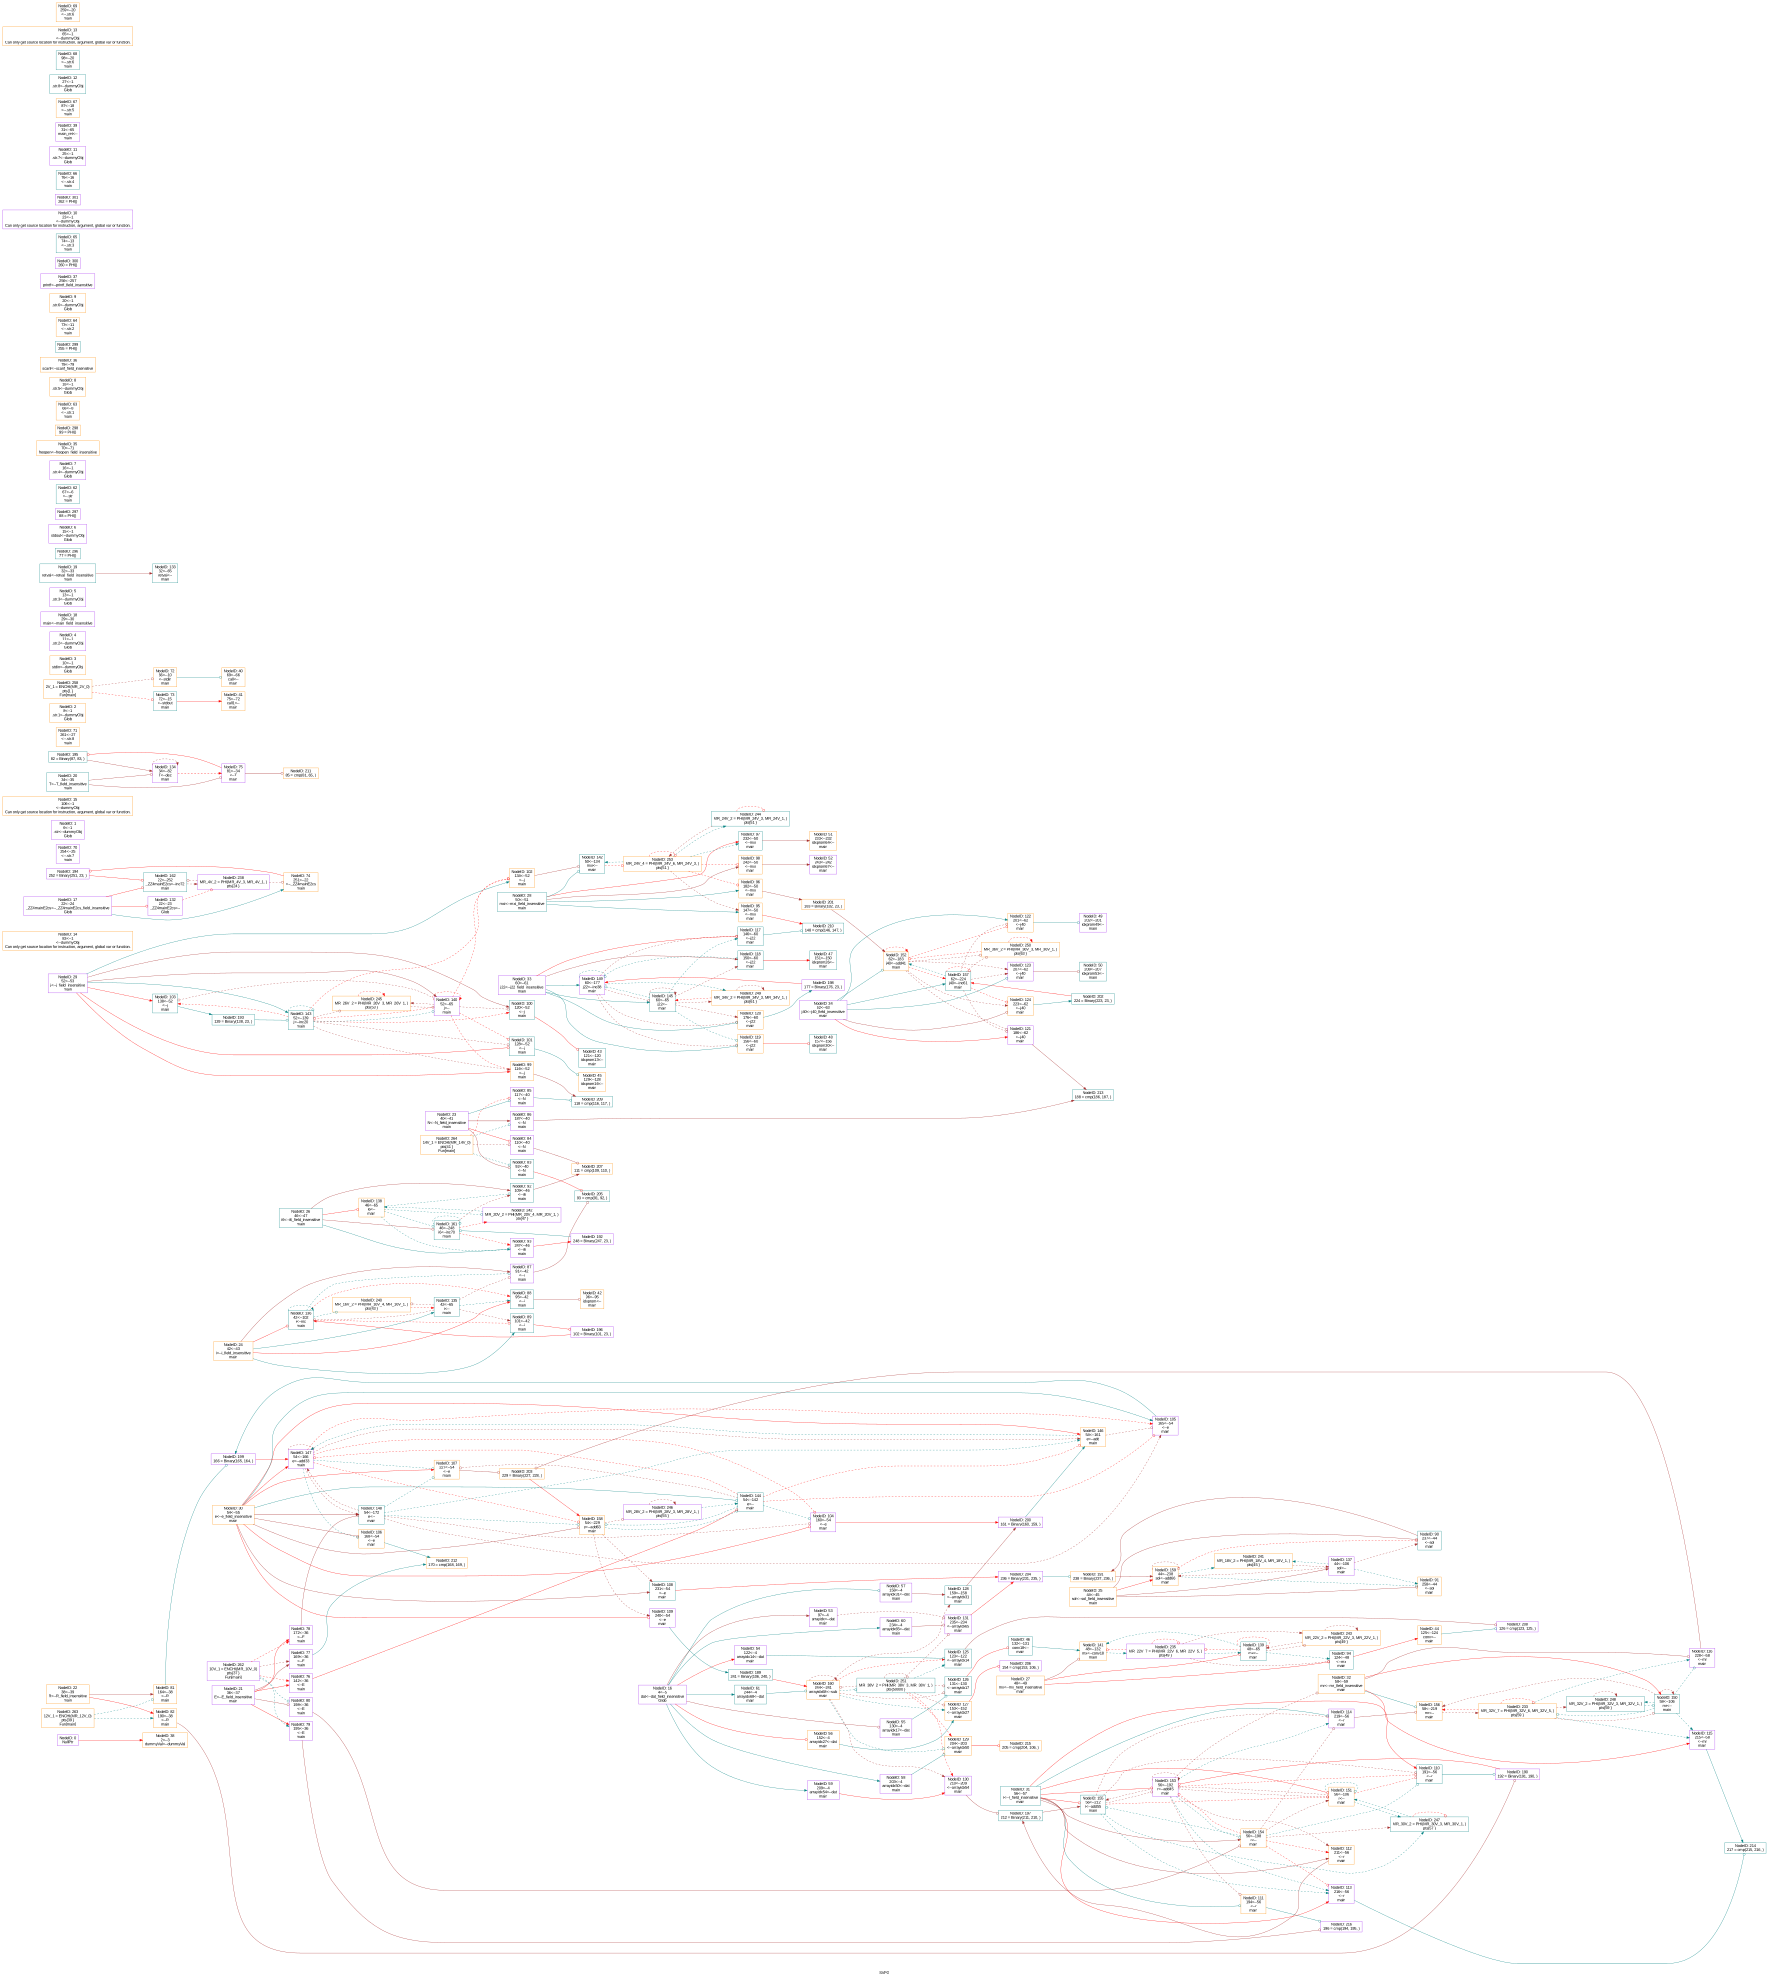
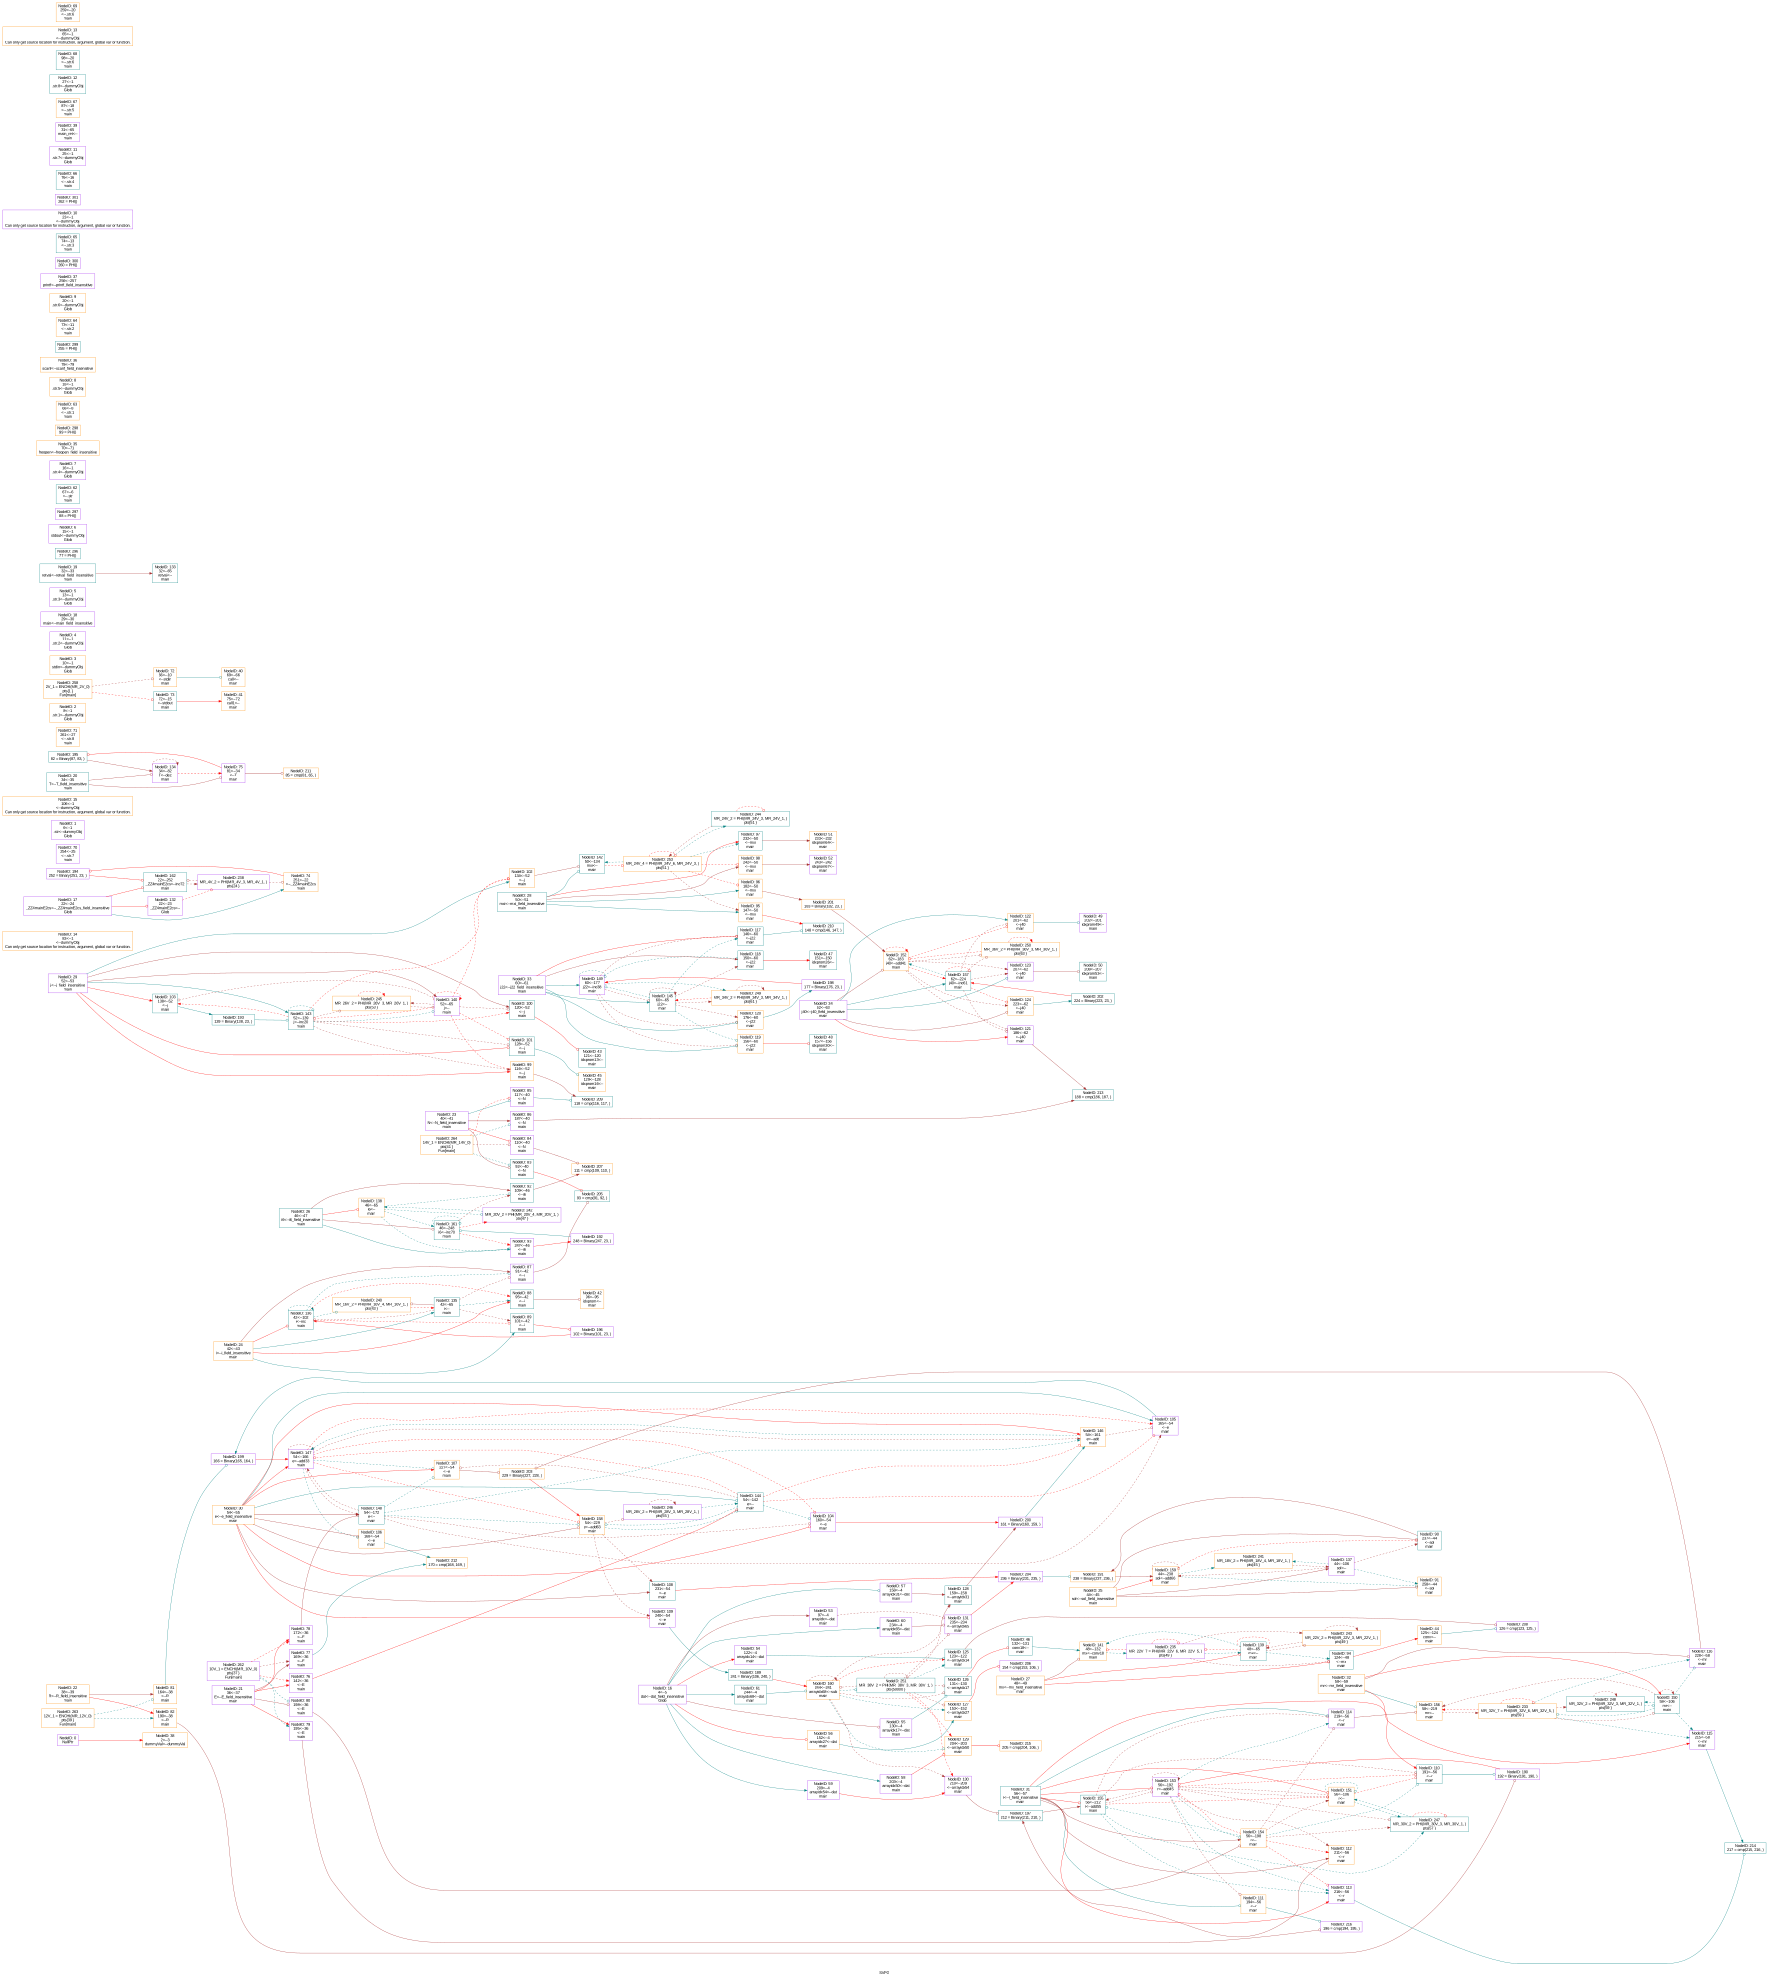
edge "NodeID: 34" -> "NodeID: 152": color teal -> brown
edge "NodeID: 138" -> "NodeID: 161": arrowhead odot -> normal
edge "NodeID: 135" -> "NodeID: 240": style dashed -> solid
edge "NodeID: 251" -> "NodeID: 128": added
edge "NodeID: 153" -> "NodeID: 32": now "NodeID: 153" -> "NodeID: 247"
edge "NodeID: 58" -> "NodeID: 129": color teal -> red
